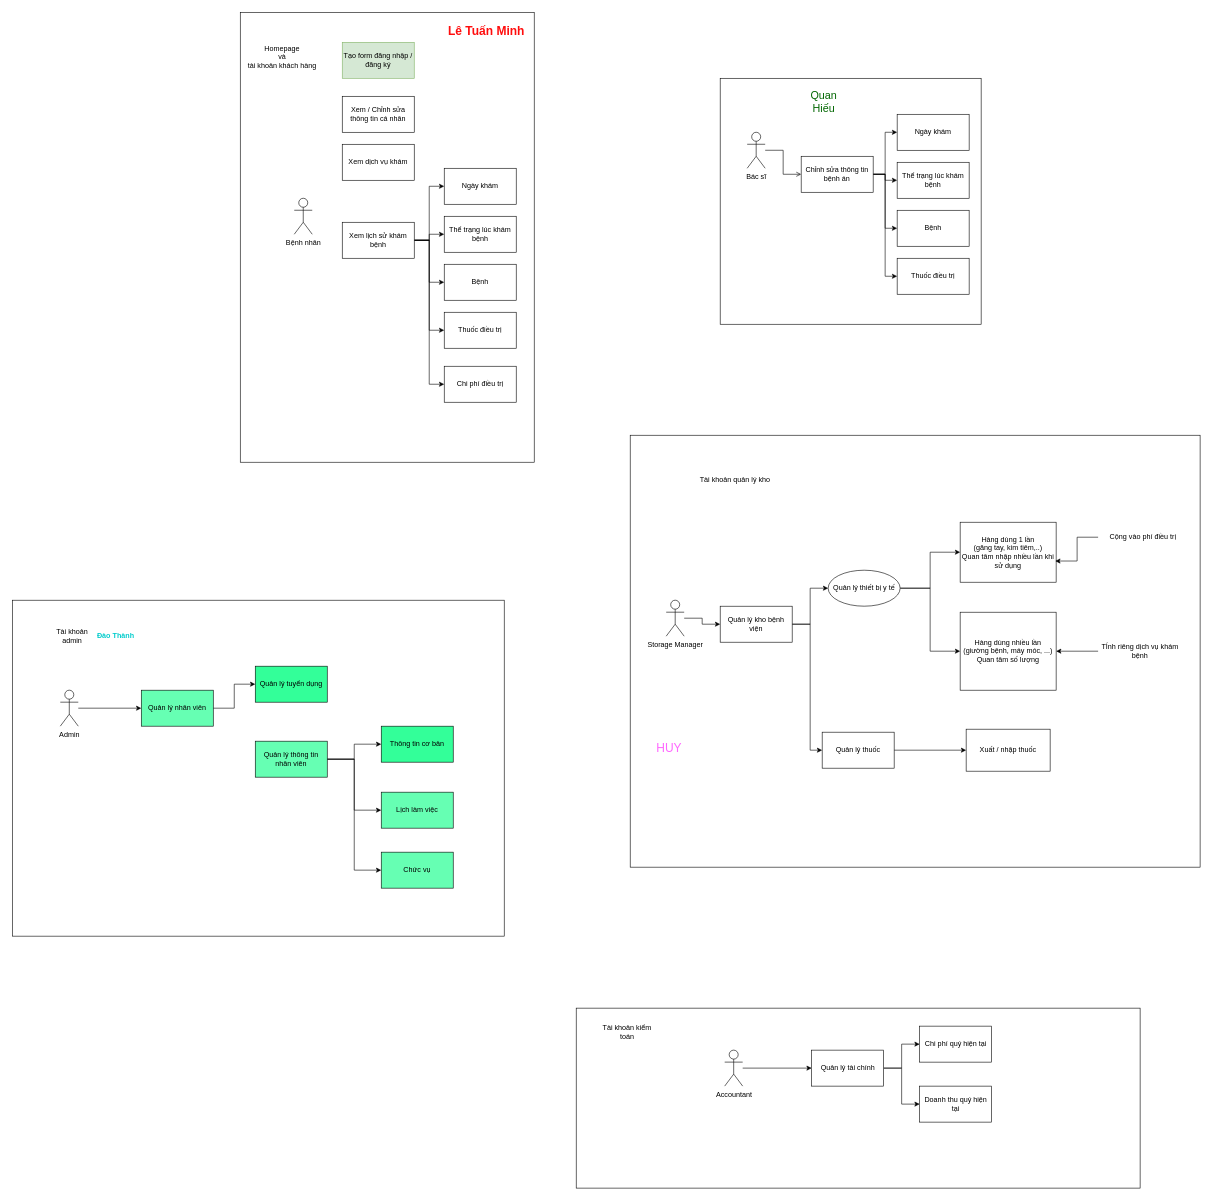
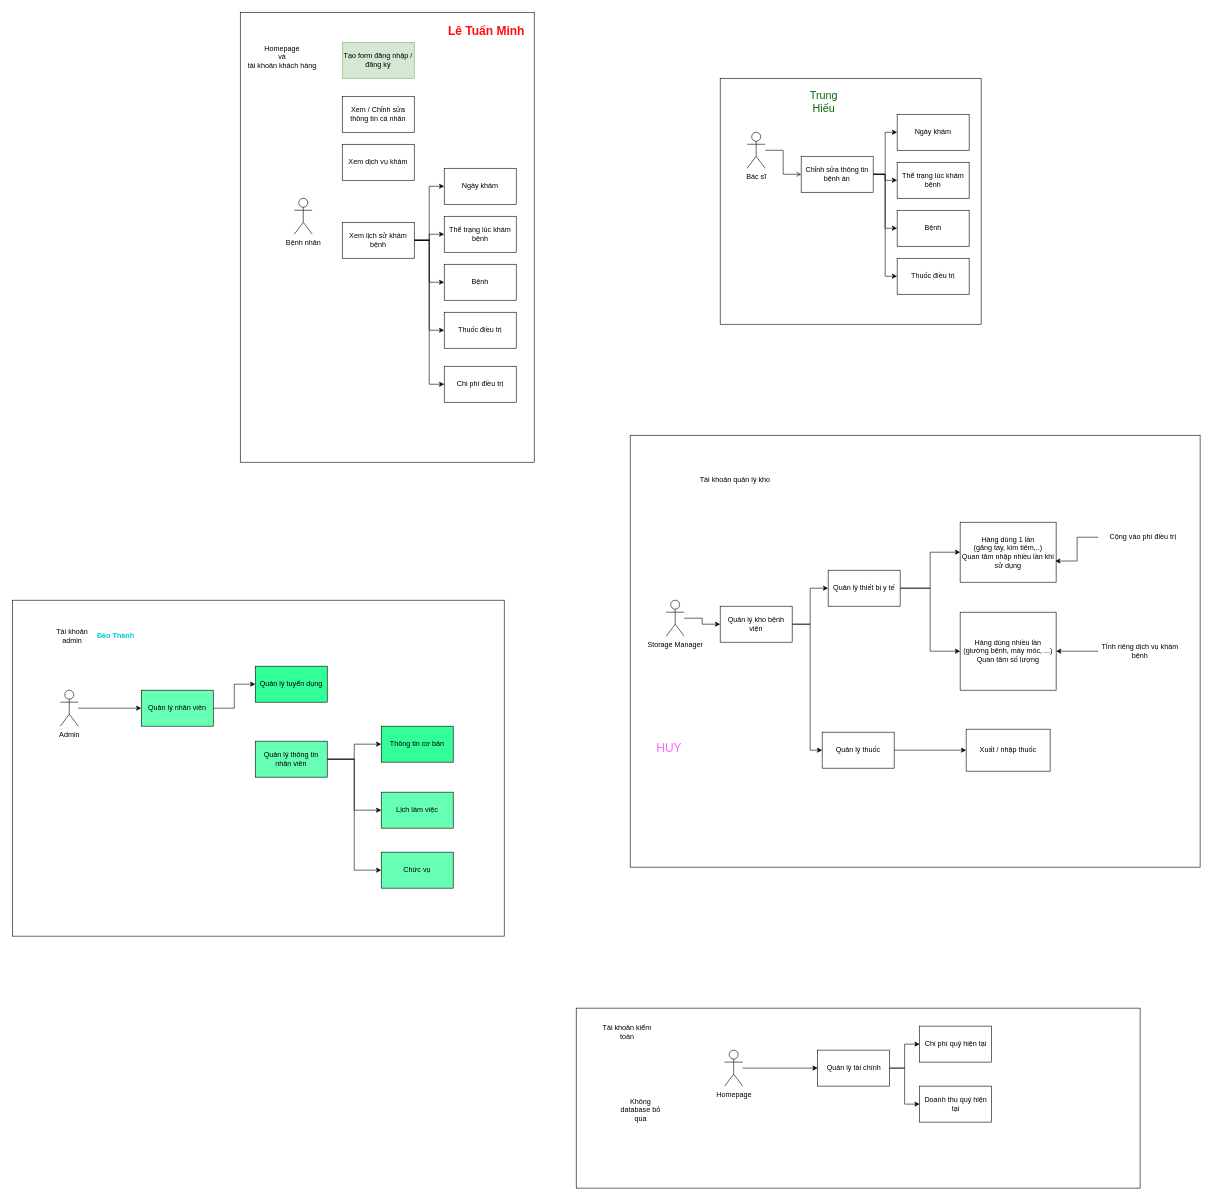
node "Quan Hiếu": label "Quan Hiếu" -> "Trung Hiếu"
node "Quản lý thiết bị y tế": shape ellipse -> rectangle
node "Quản lý tài chính": moved (848, 1068) -> (854, 1068)
node "Accountant": label "Accountant" -> "Homepage"
node "Không database bỏ qua": added
